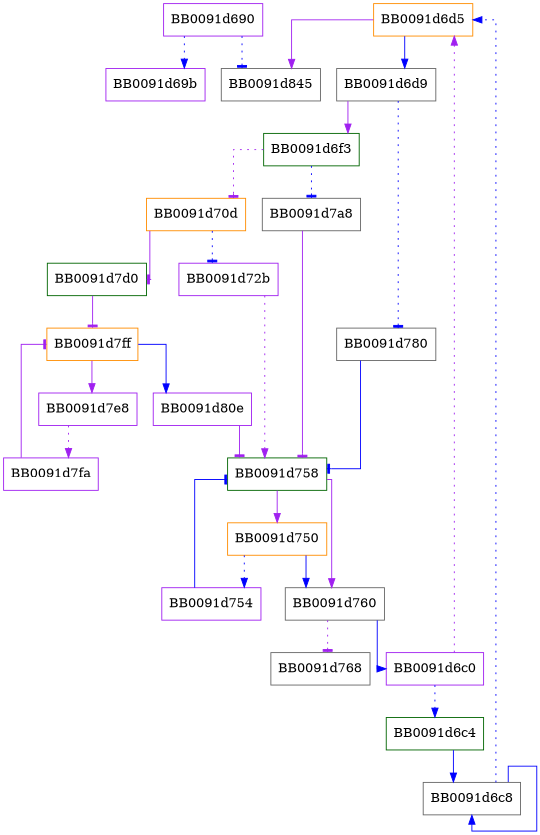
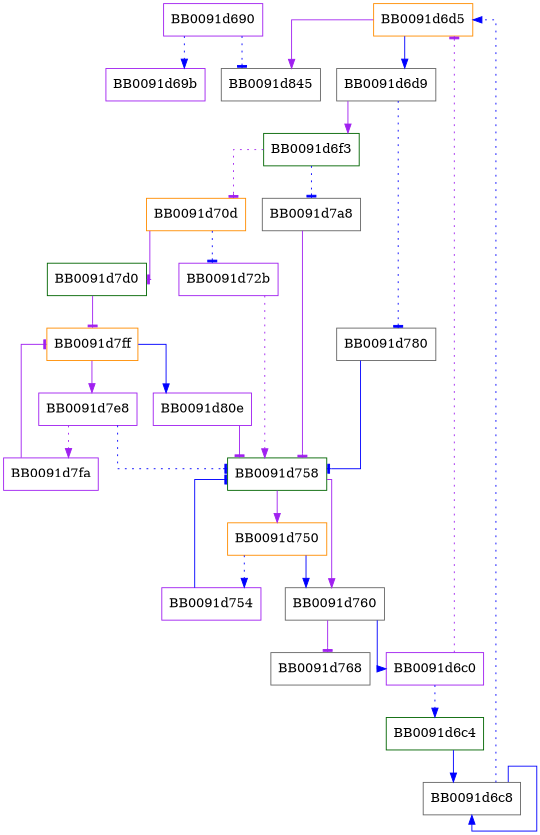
edge "BB0091d6c0" -> "BB0091d6d5": arrowhead normal -> tee
edge "BB0091d7e8" -> "BB0091d758": added
edge "BB0091d760" -> "BB0091d768": style dotted -> solid
